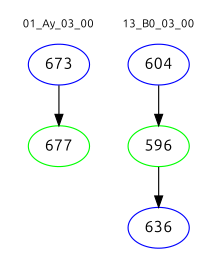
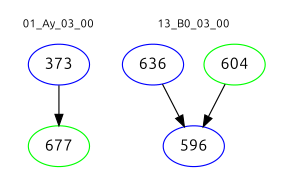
node "673": label "673" -> "373"
node "604": color blue -> green
node "596": color green -> blue
edge "596" -> "636": reversed
